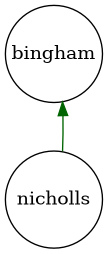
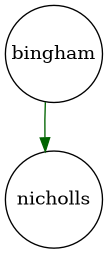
edge "nicholls" -> "bingham": reversed
